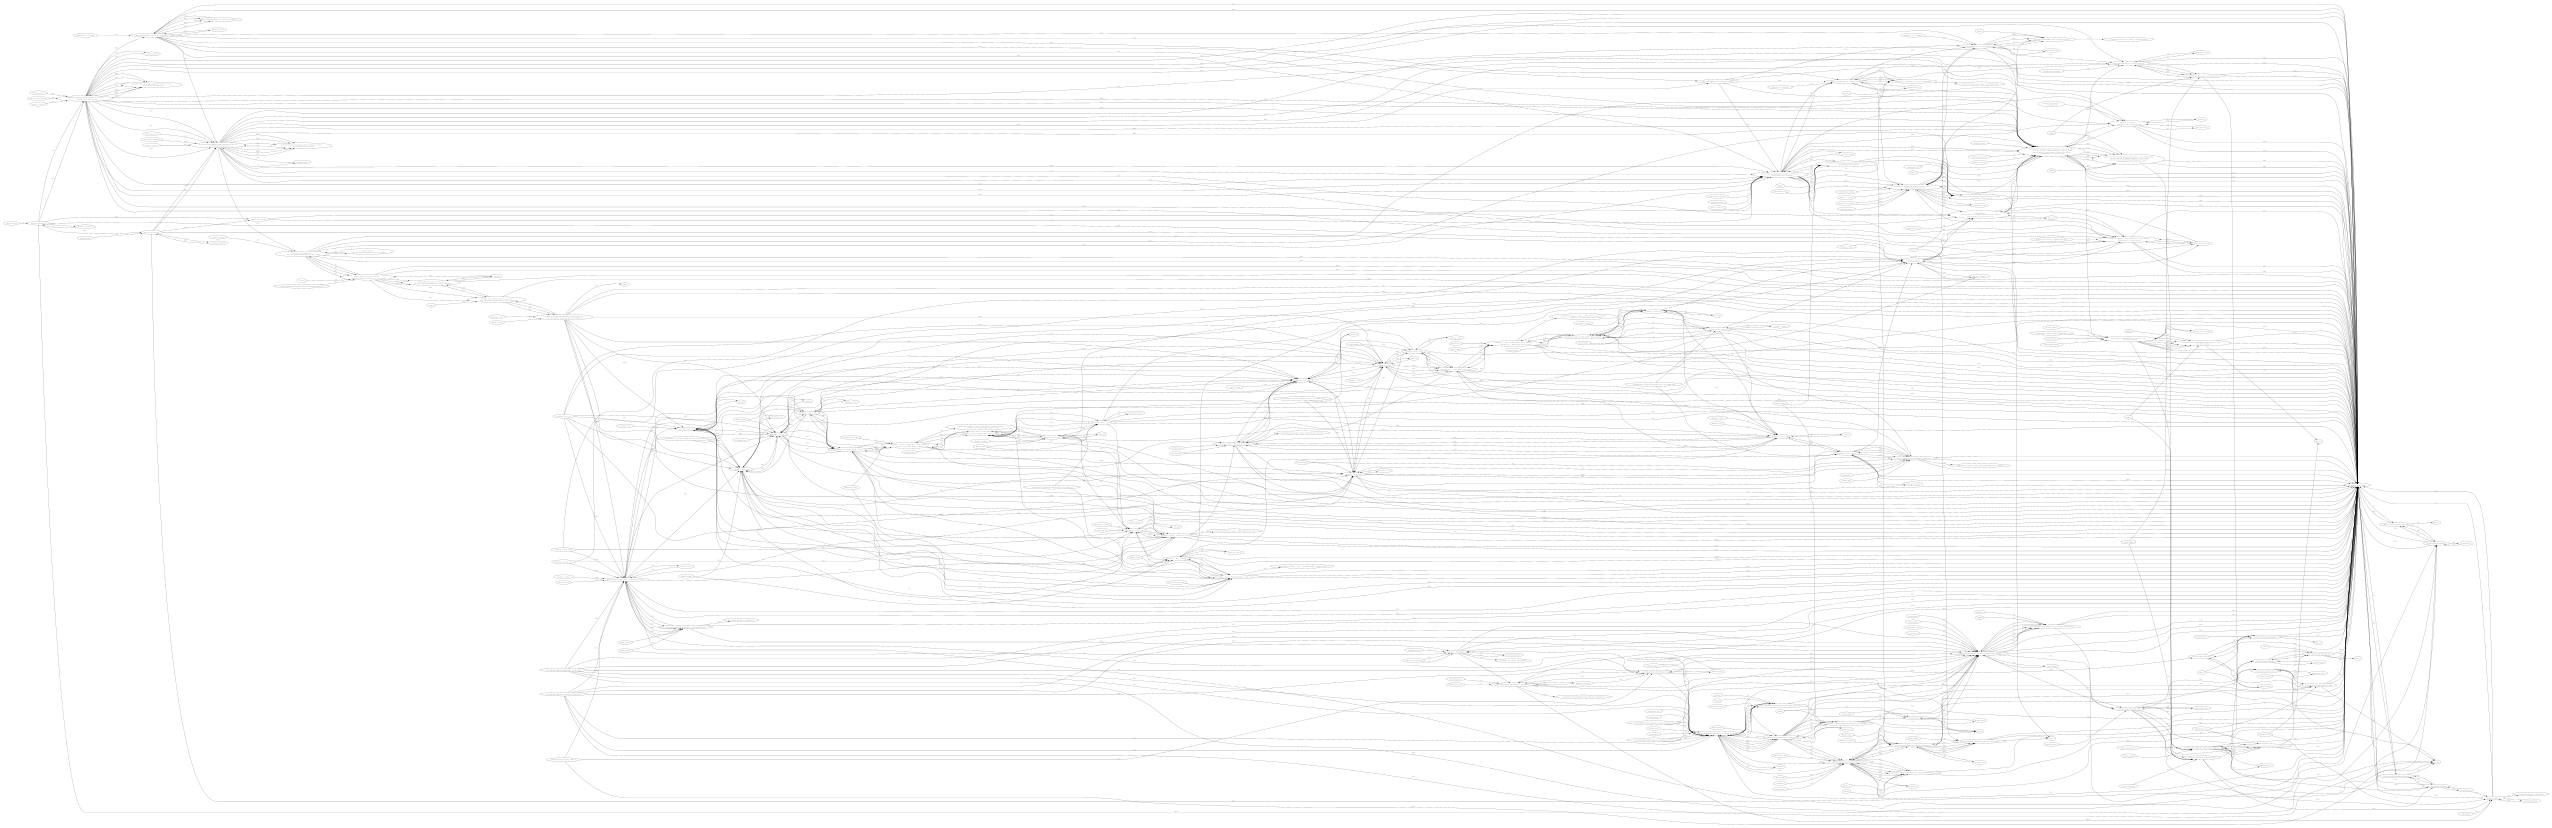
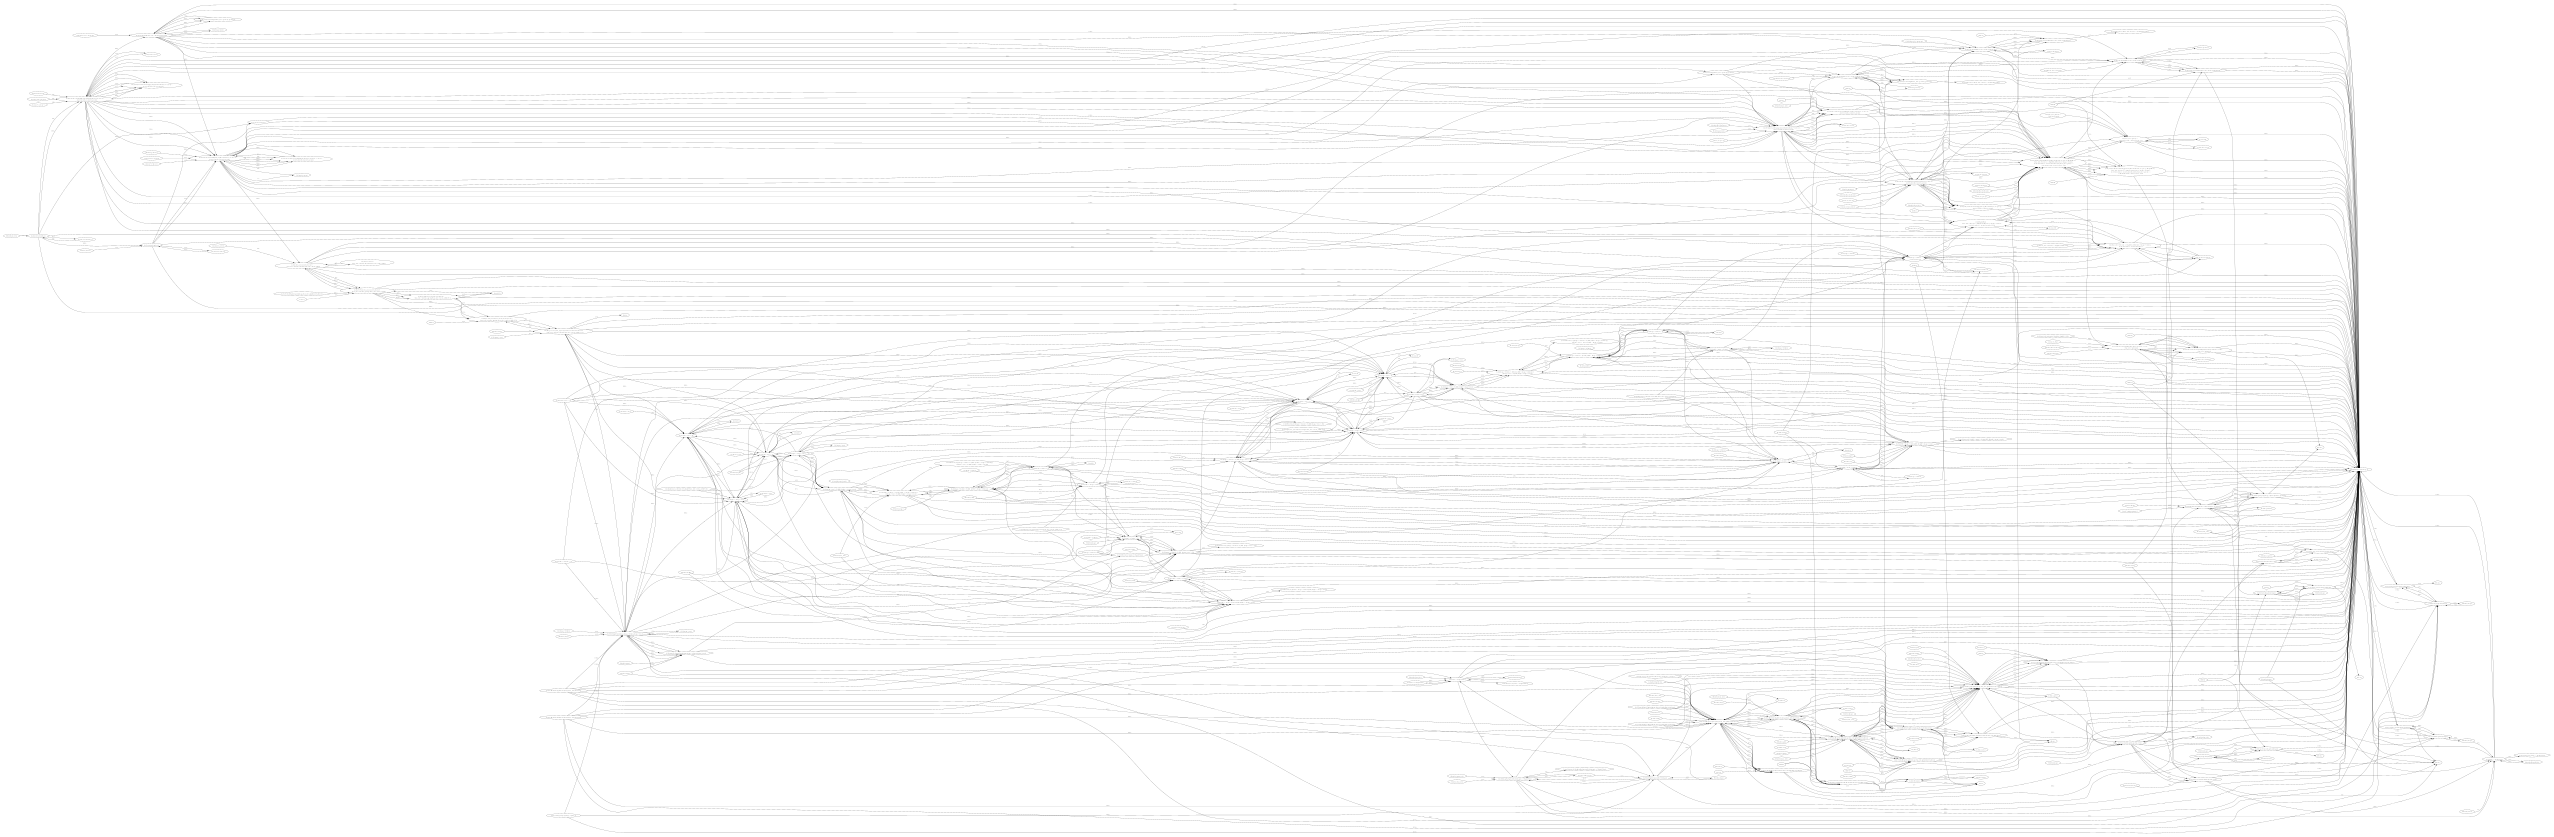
edge "(Call,image->columns=width)" -> "(Call,SetImageExtent(image,image->columns,image->rows))": now "(Call,image->columns=width)" -> "(ControlStructure,if (status != MagickFalse))"
